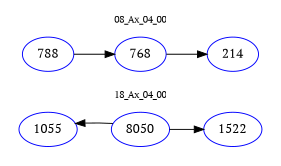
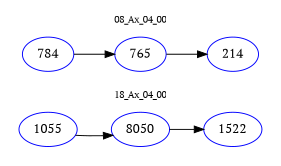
node "788": label "788" -> "784"
node "768": label "768" -> "765"
edge "8050" -> "1055": reversed
